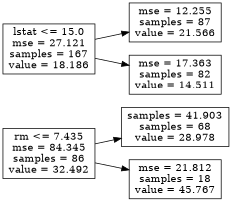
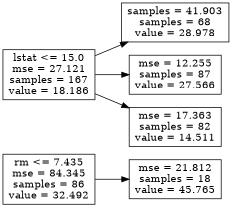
node "mse = 12.255 samples = 87 value = 21.566": label "mse = 12.255 samples = 87 value = 21.566" -> "mse = 12.255 samples = 87 value = 27.566"
edge "rm <= 7.435 mse = 84.345 samples = 86 value = 32.492" -> "samples = 41.903 samples = 68 value = 28.978": now "lstat <= 15.0 mse = 27.121 samples = 167 value = 18.186" -> "samples = 41.903 samples = 68 value = 28.978"
node "mse = 21.812 samples = 18 value = 45.767": label "mse = 21.812 samples = 18 value = 45.767" -> "mse = 21.812 samples = 18 value = 45.765"
